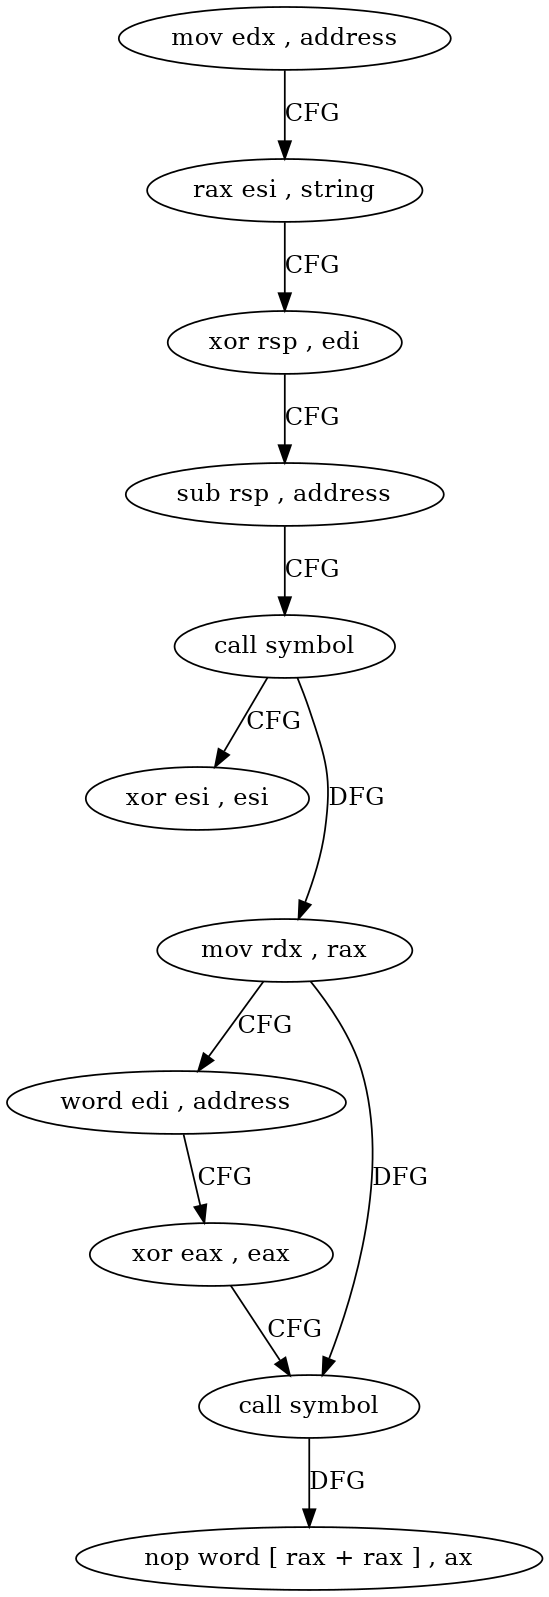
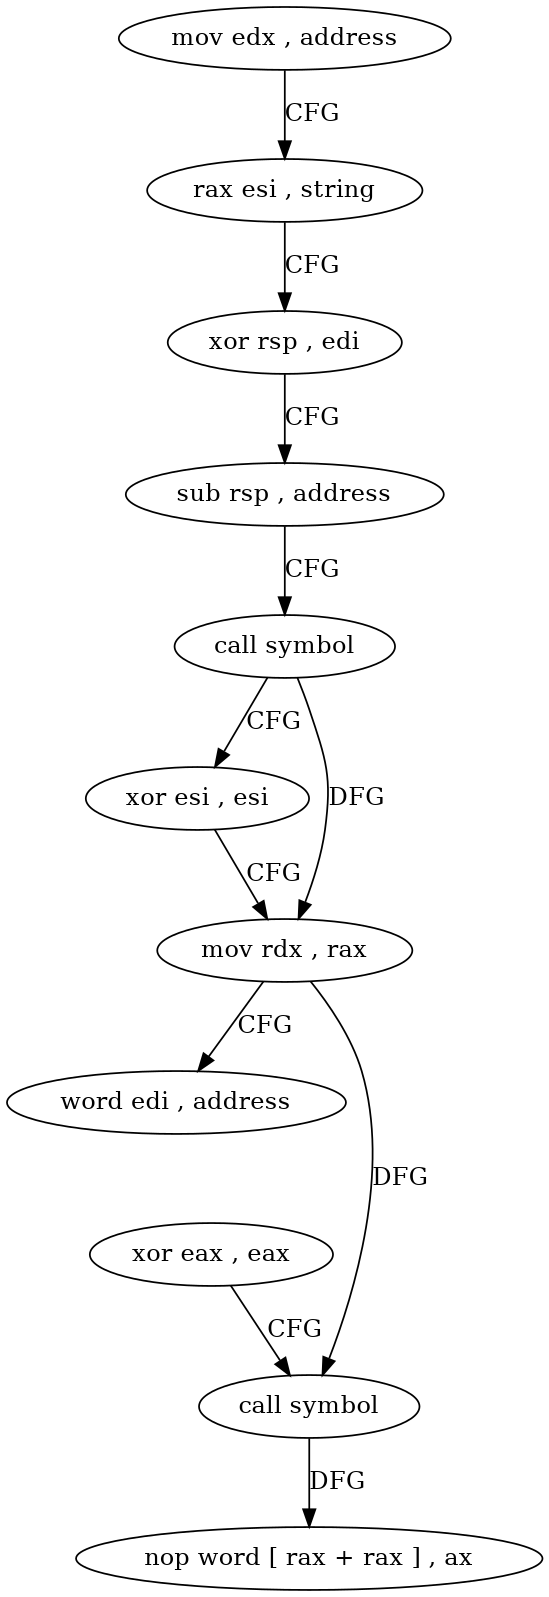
edge "xor esi , esi" -> "mov rdx , rax": added, label "CFG"
edge "word edi , address" -> "xor eax , eax": removed, label "CFG"
